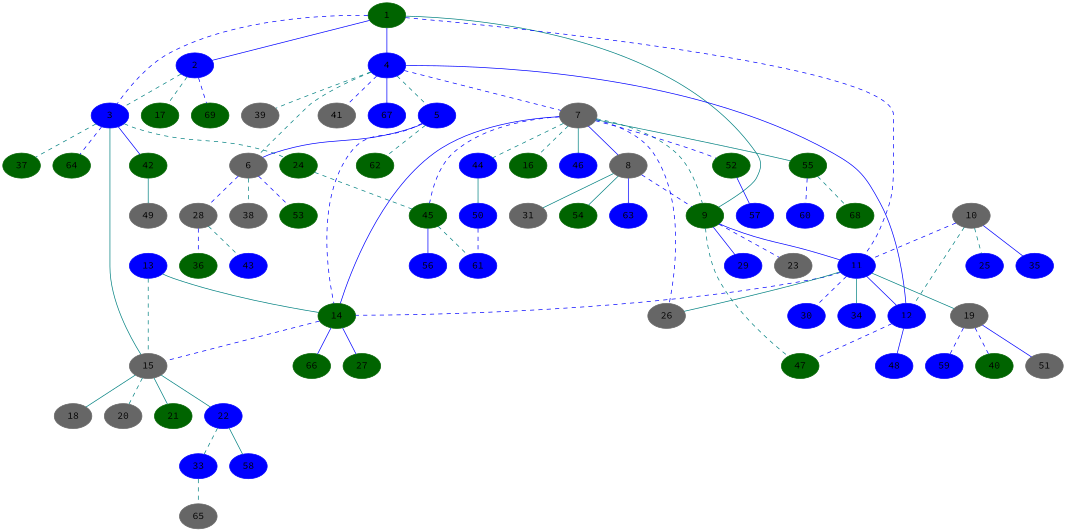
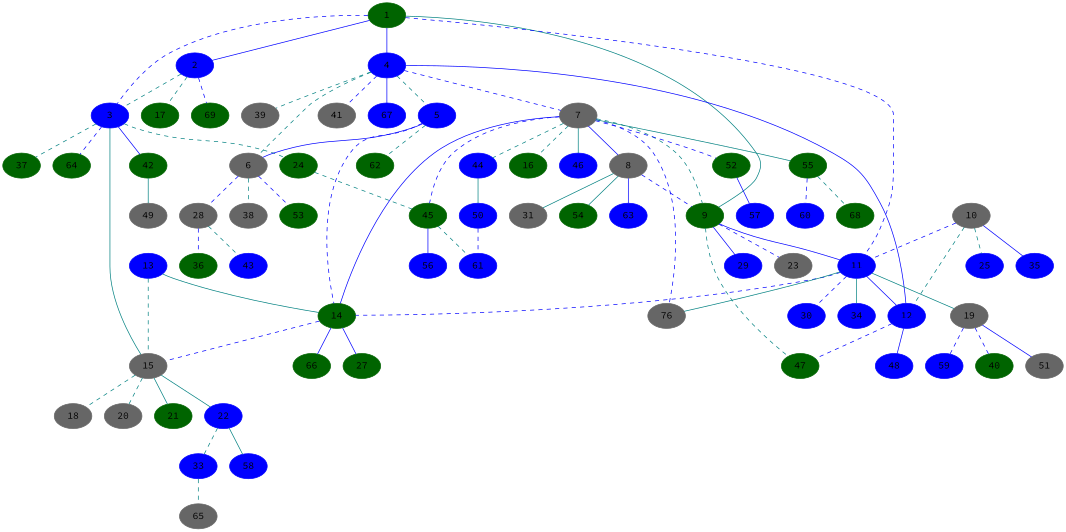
node "26": label "26" -> "76"
edge "15" -- "18": style solid -> dashed
